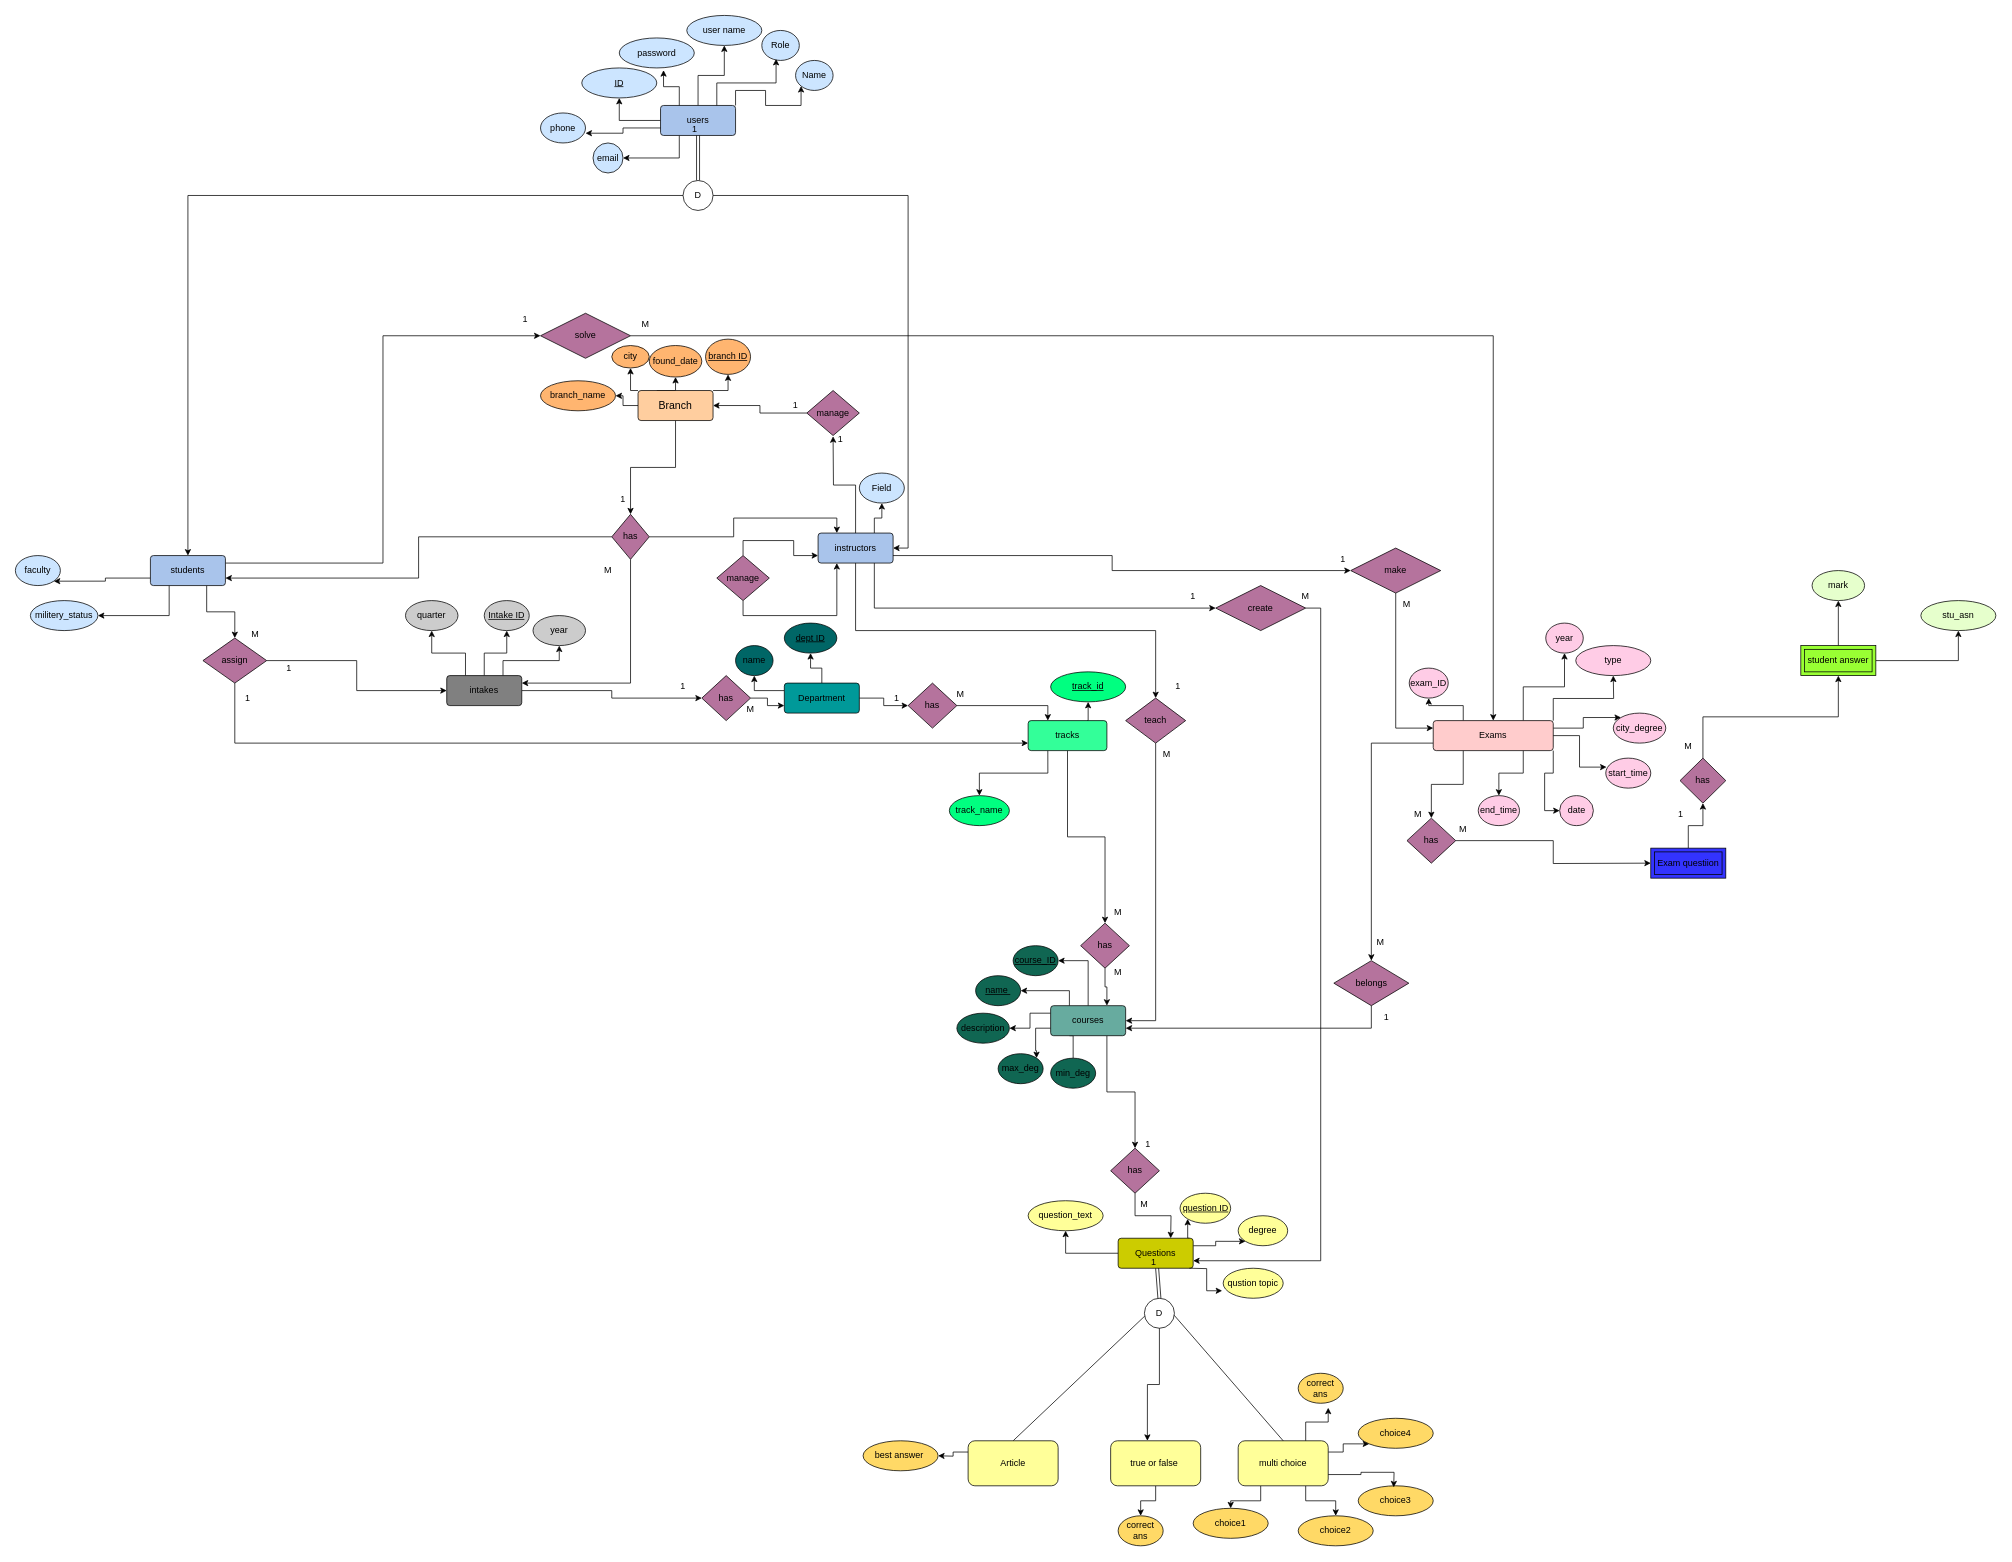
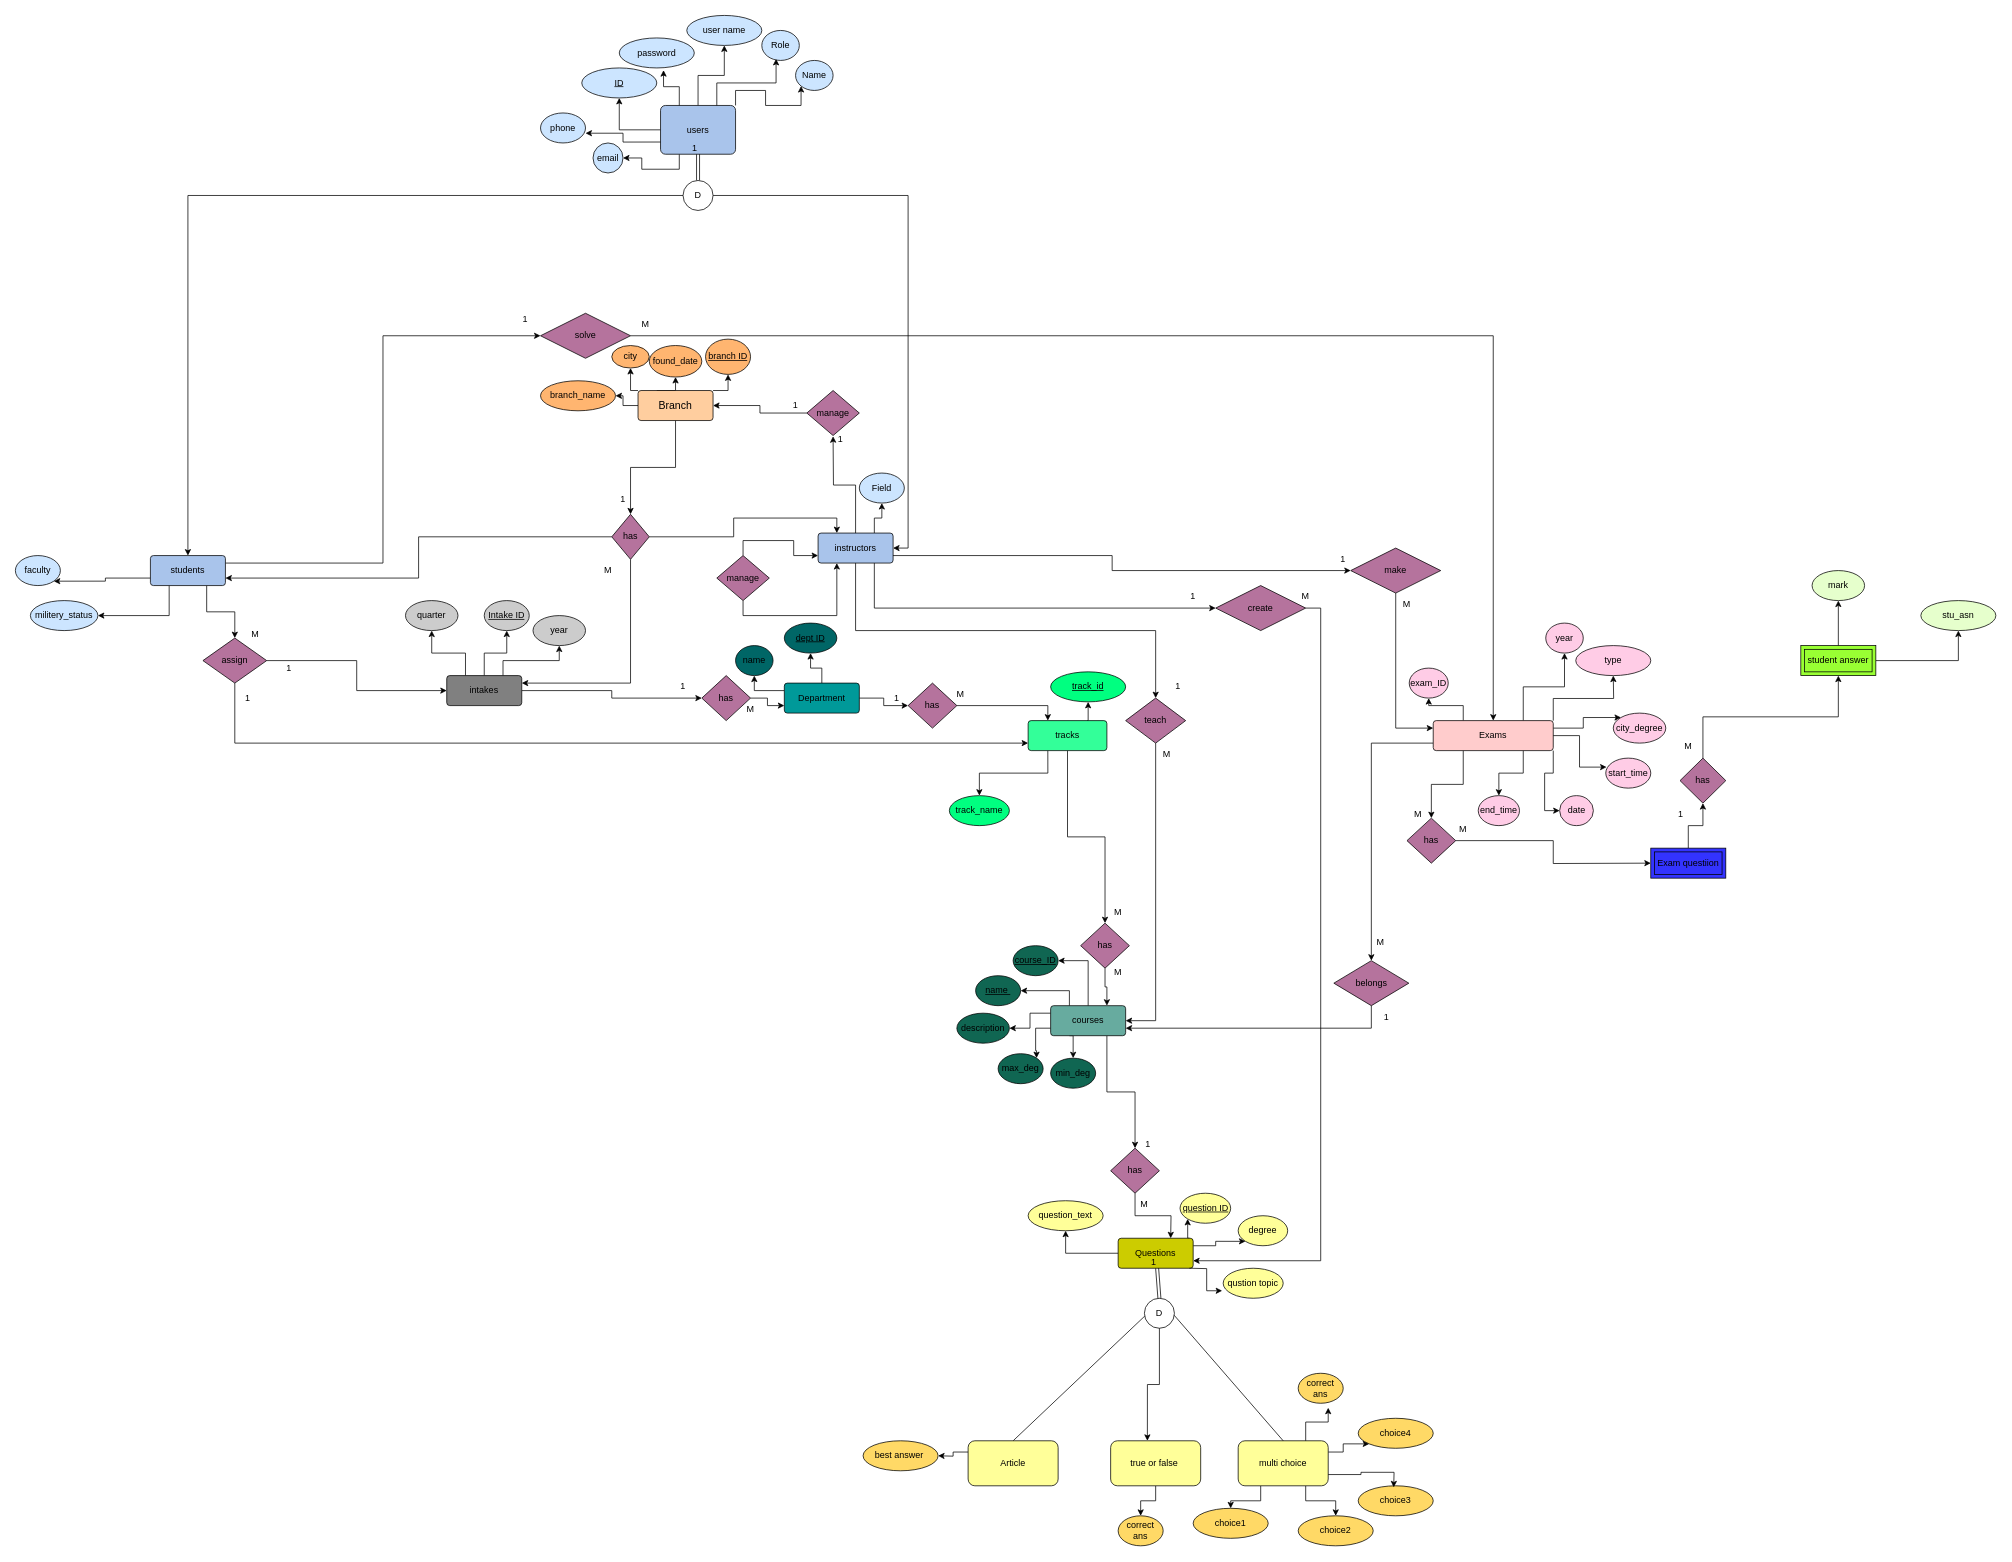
node "users": size 75x30 -> 75x49
edge "courses" -- "min_deg": arrowhead none -> classic
